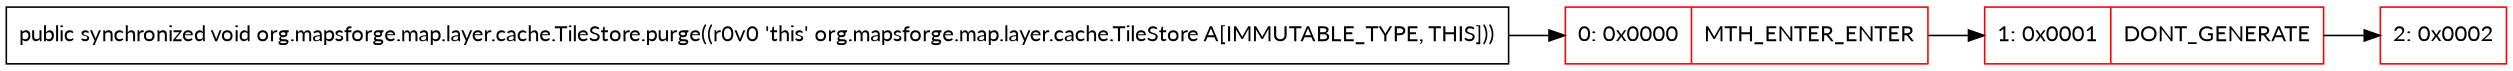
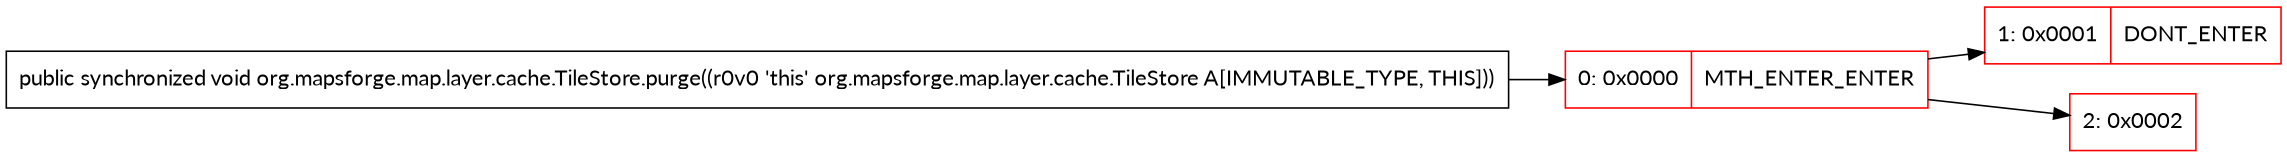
node "1: 0x0001": text "DONT_GENERATE" -> "DONT_ENTER"
edge "1: 0x0001" -> "2: 0x0002": now "0: 0x0000" -> "2: 0x0002"
